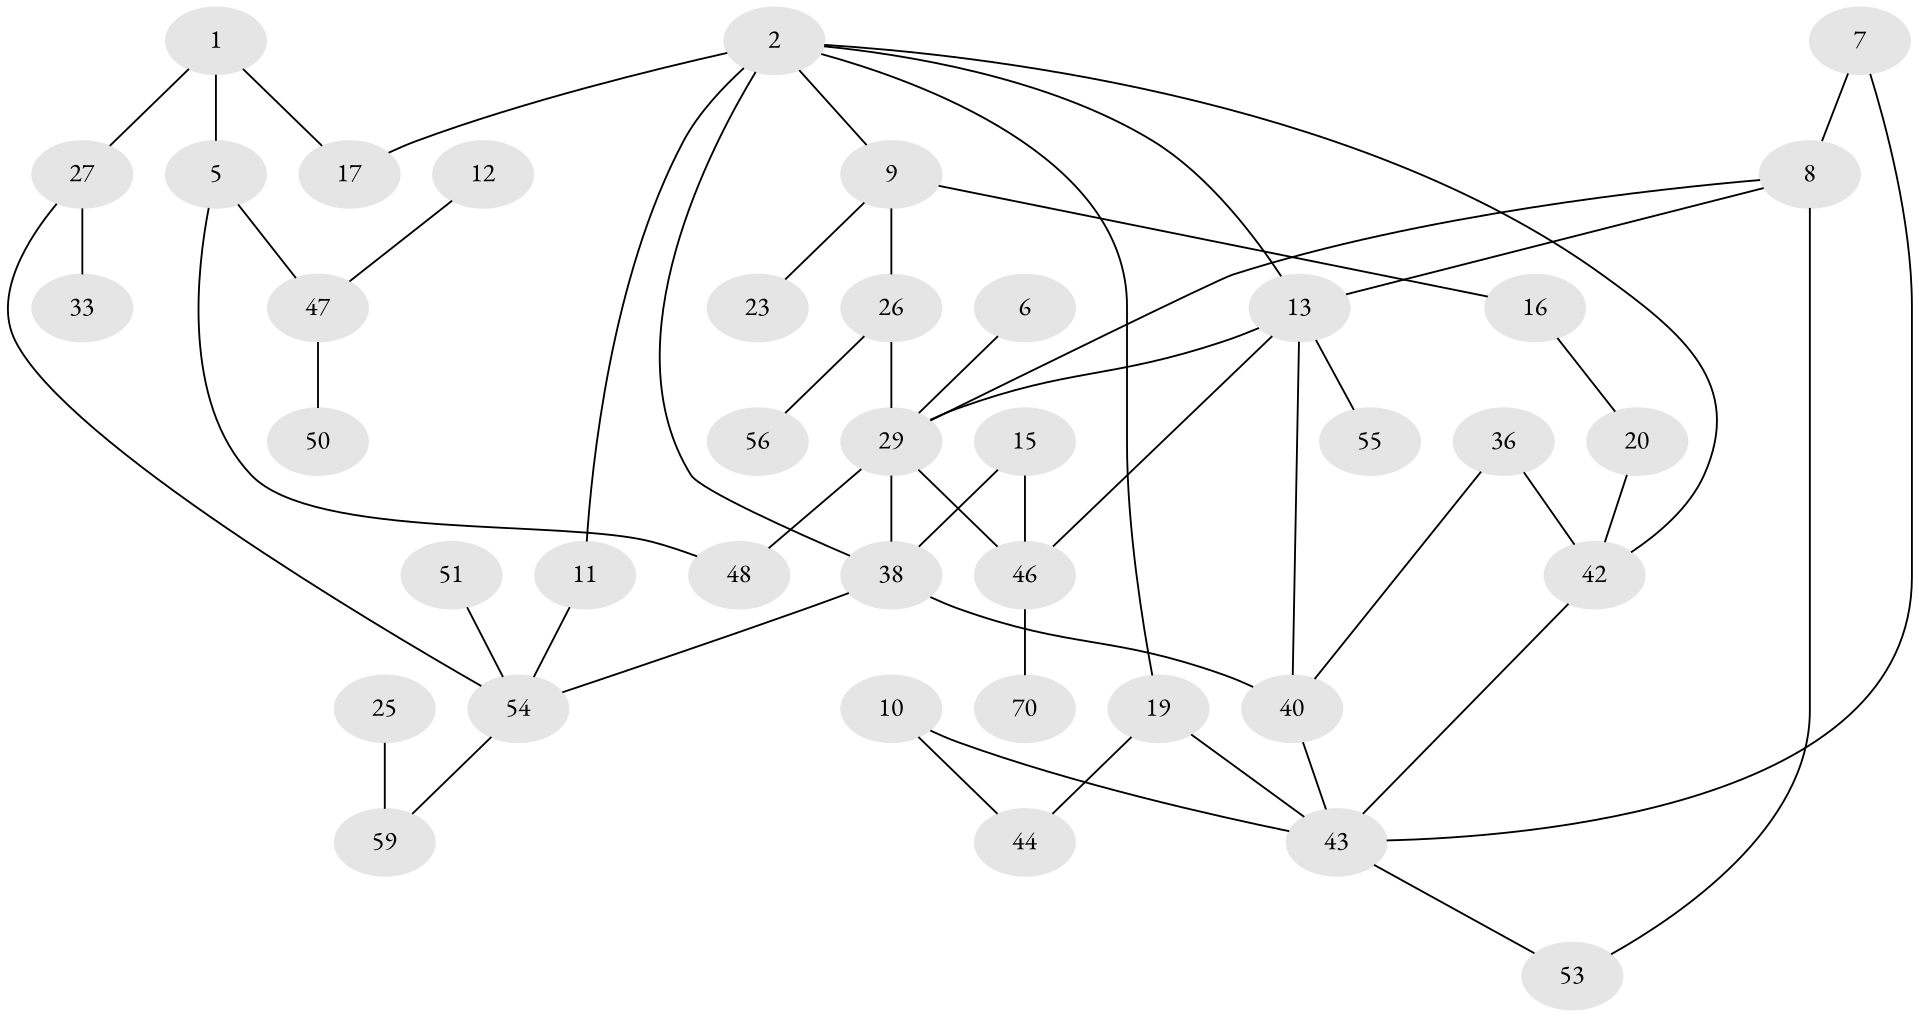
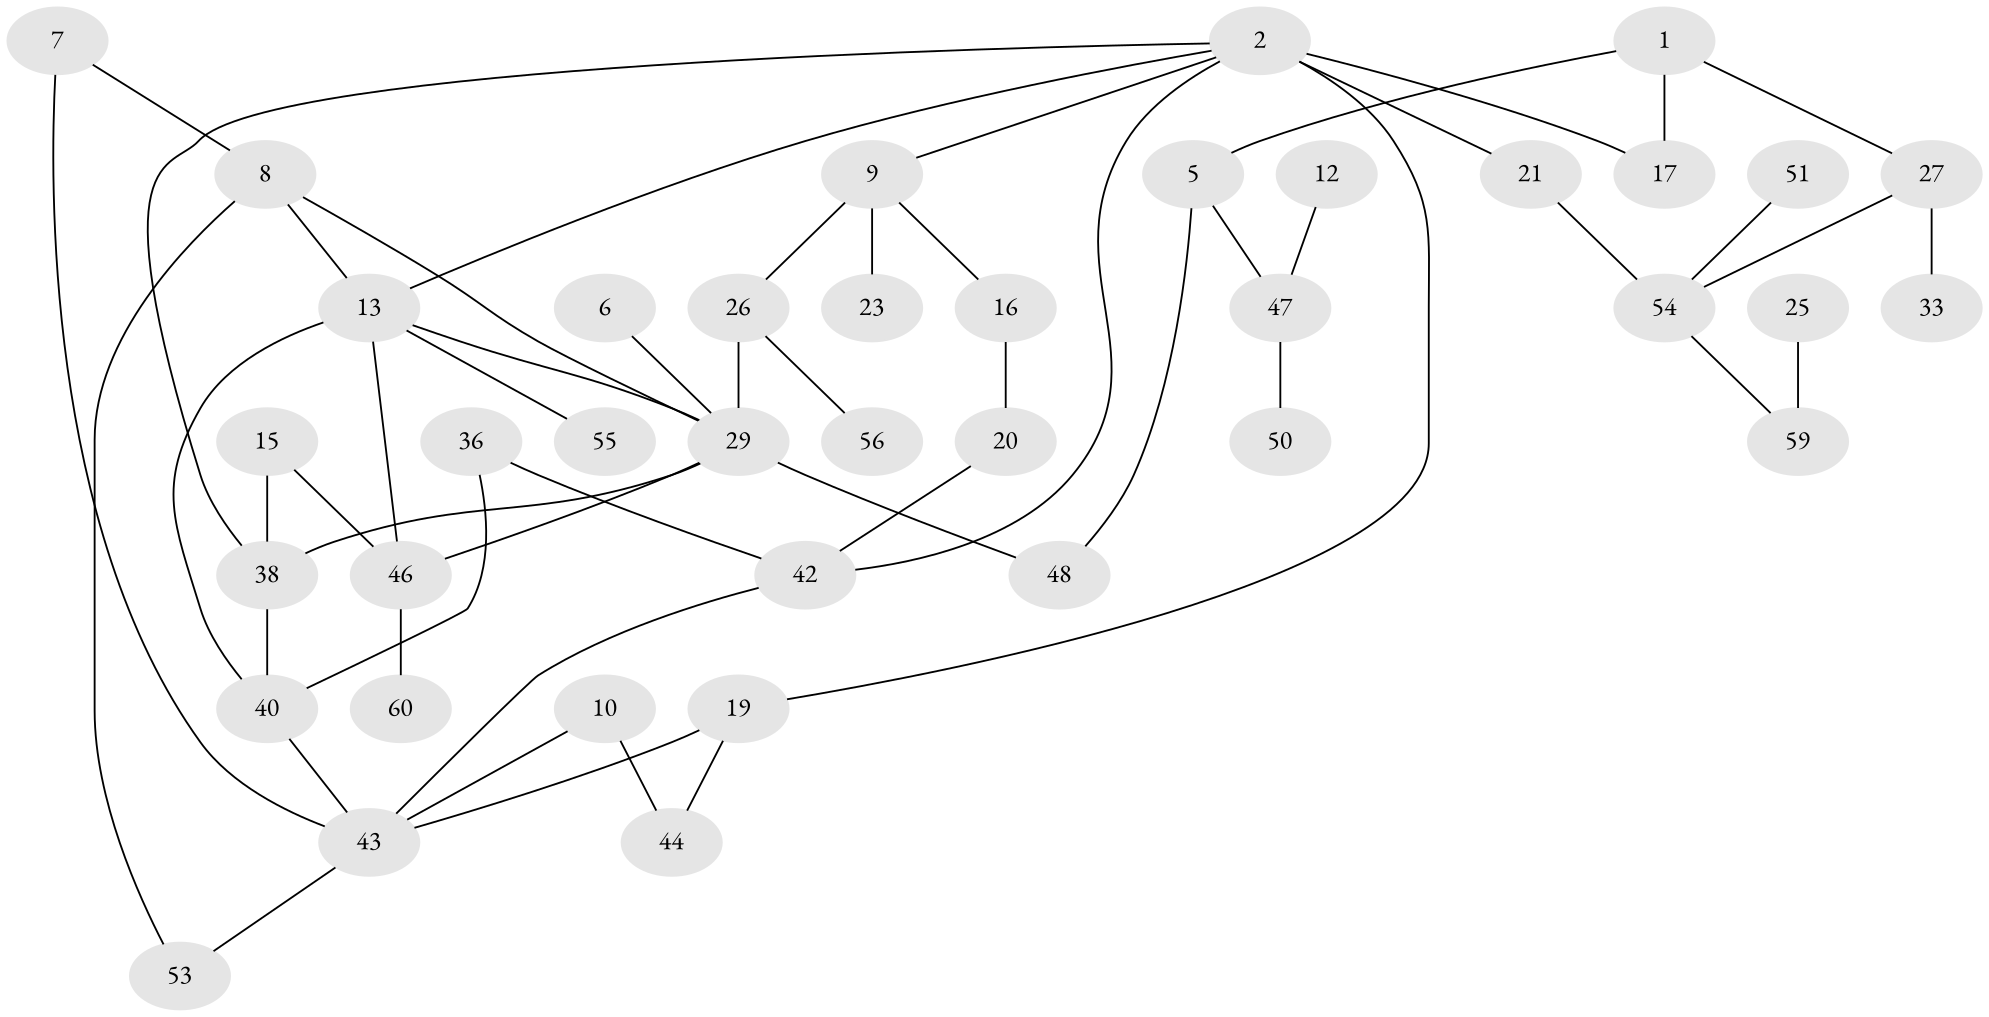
node "11": label "11" -> "21"
edge "38" -- "54": removed
node "70": label "70" -> "60"
